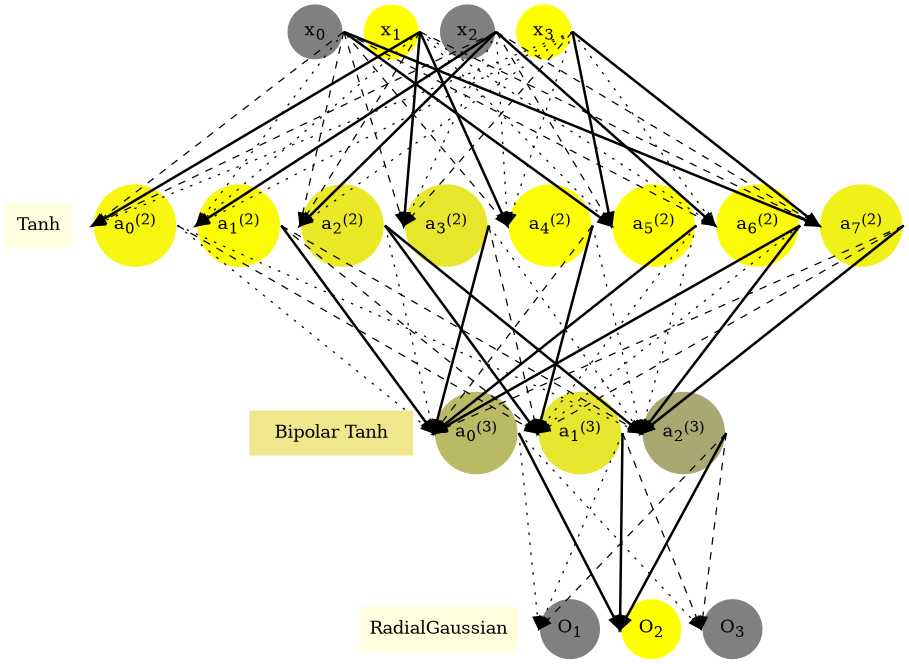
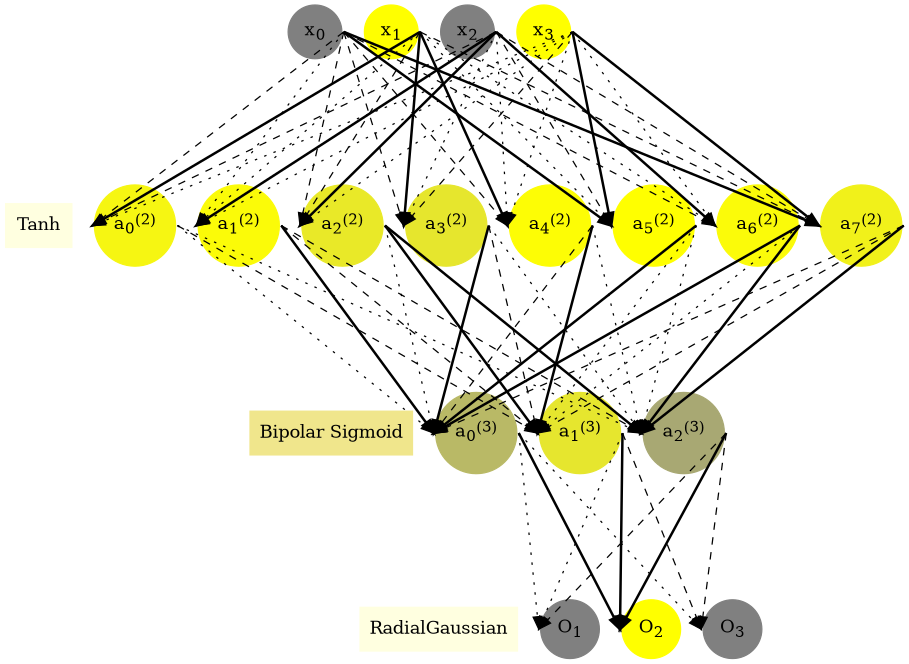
node "Bipolar Tanh": label "Bipolar Tanh" -> "Bipolar Sigmoid"
